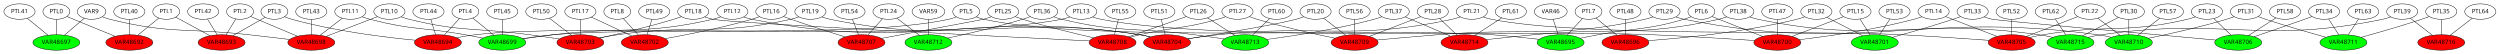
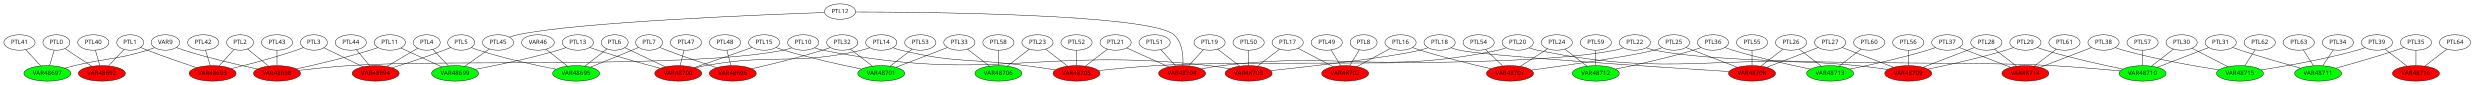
node "VAR59": label "VAR59" -> "PTL59"
edge "PTL12" -- "VAR48699": now "PTL12" -- "PTL45"
edge "PTL34" -- "VAR48706": removed
